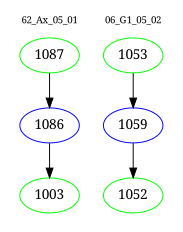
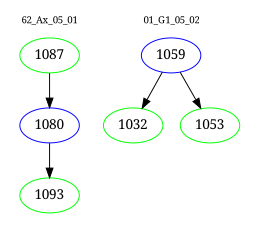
cluster "06_G1_05_02": label "06_G1_05_02" -> "01_G1_05_02"
edge "1053" -> "1059": reversed
node "1086": label "1086" -> "1080"
node "1003": label "1003" -> "1093"
node "1052": label "1052" -> "1032"
